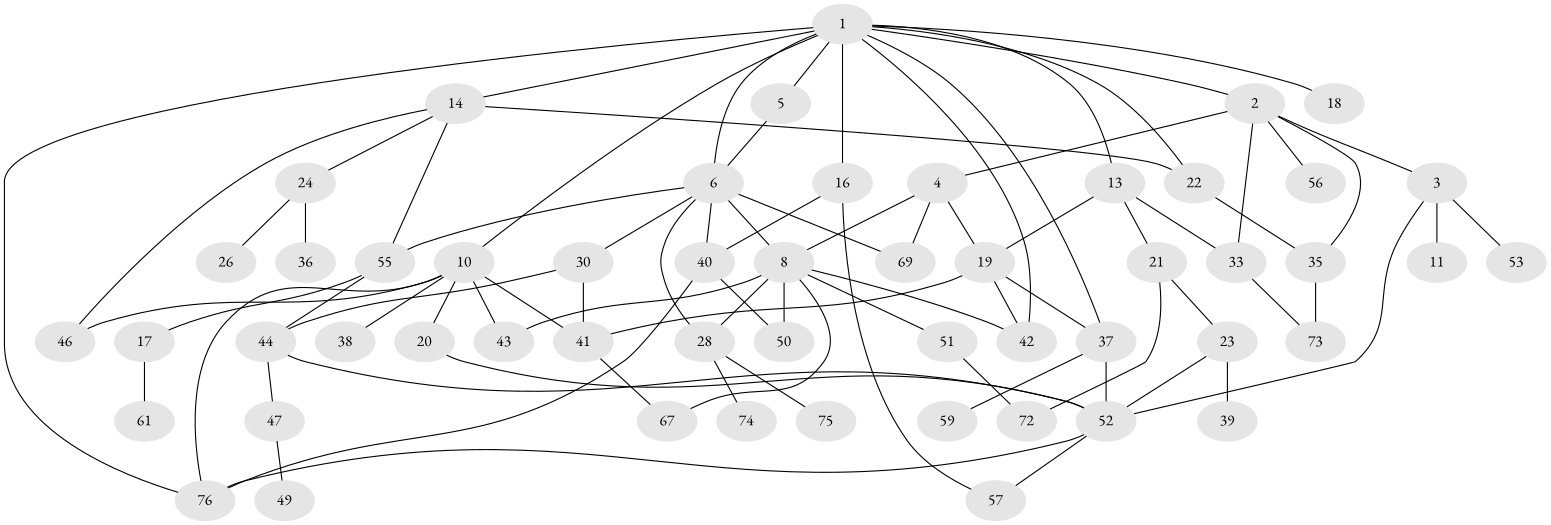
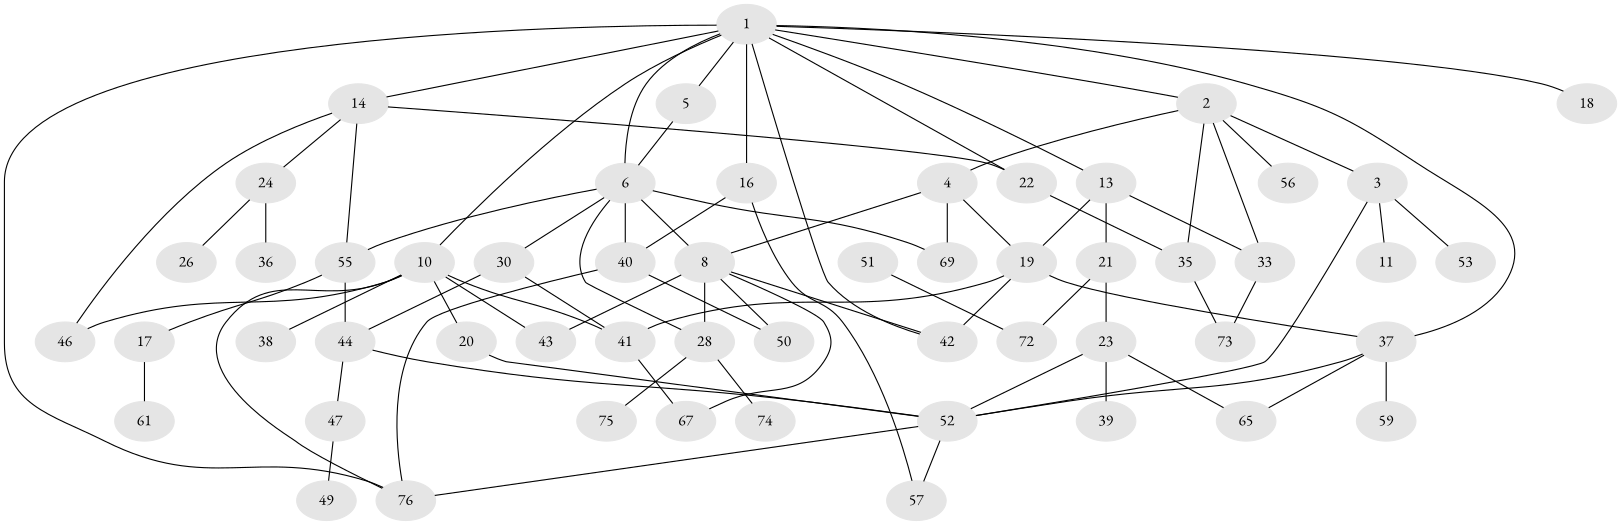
edge "8" -- "51": removed
node "65": added
